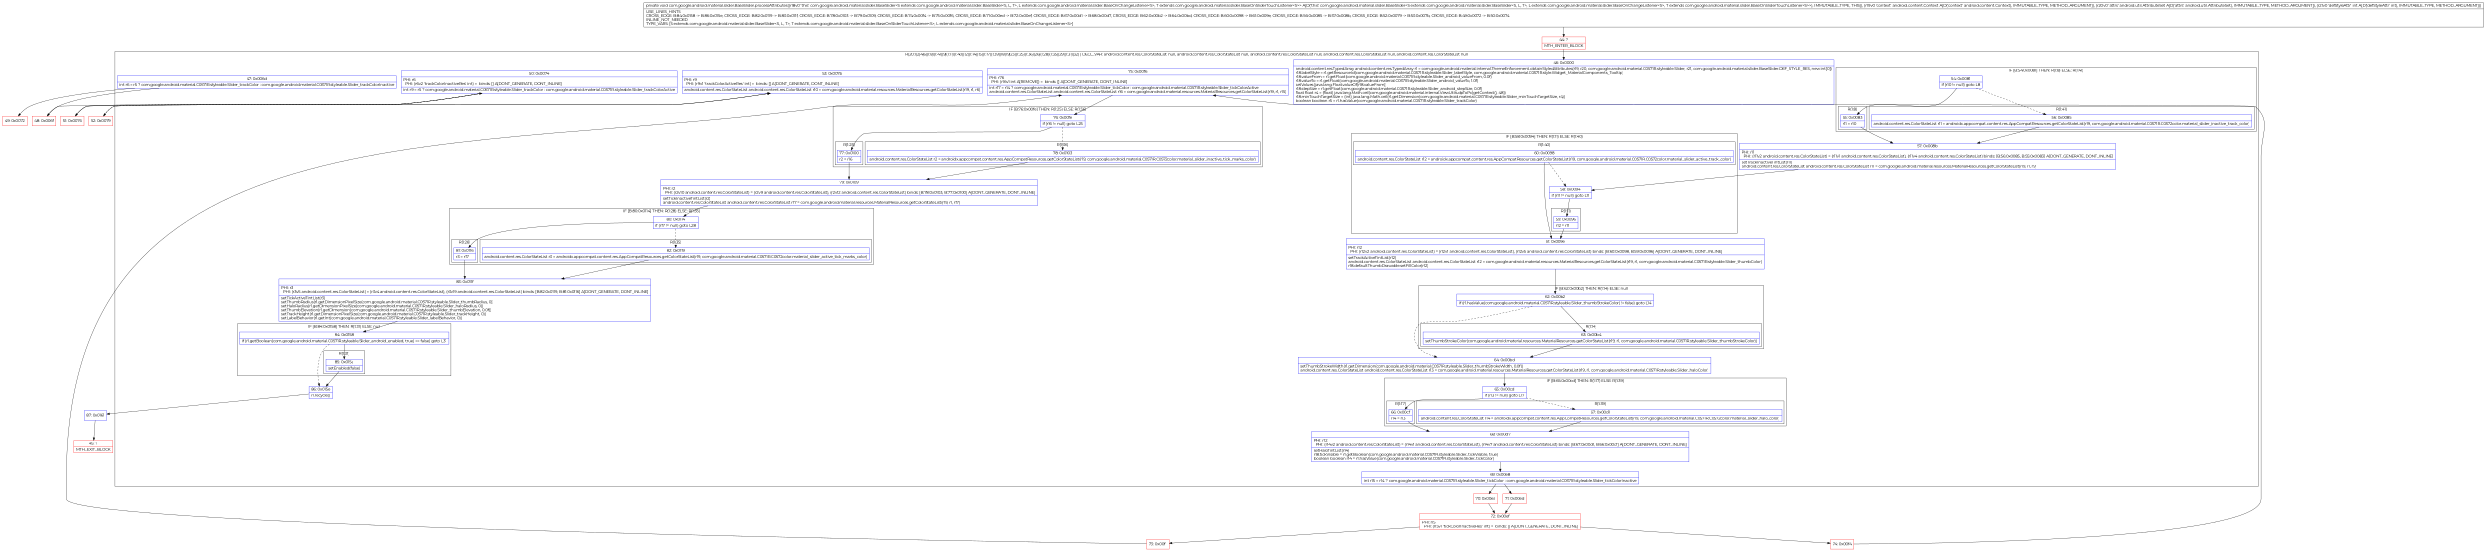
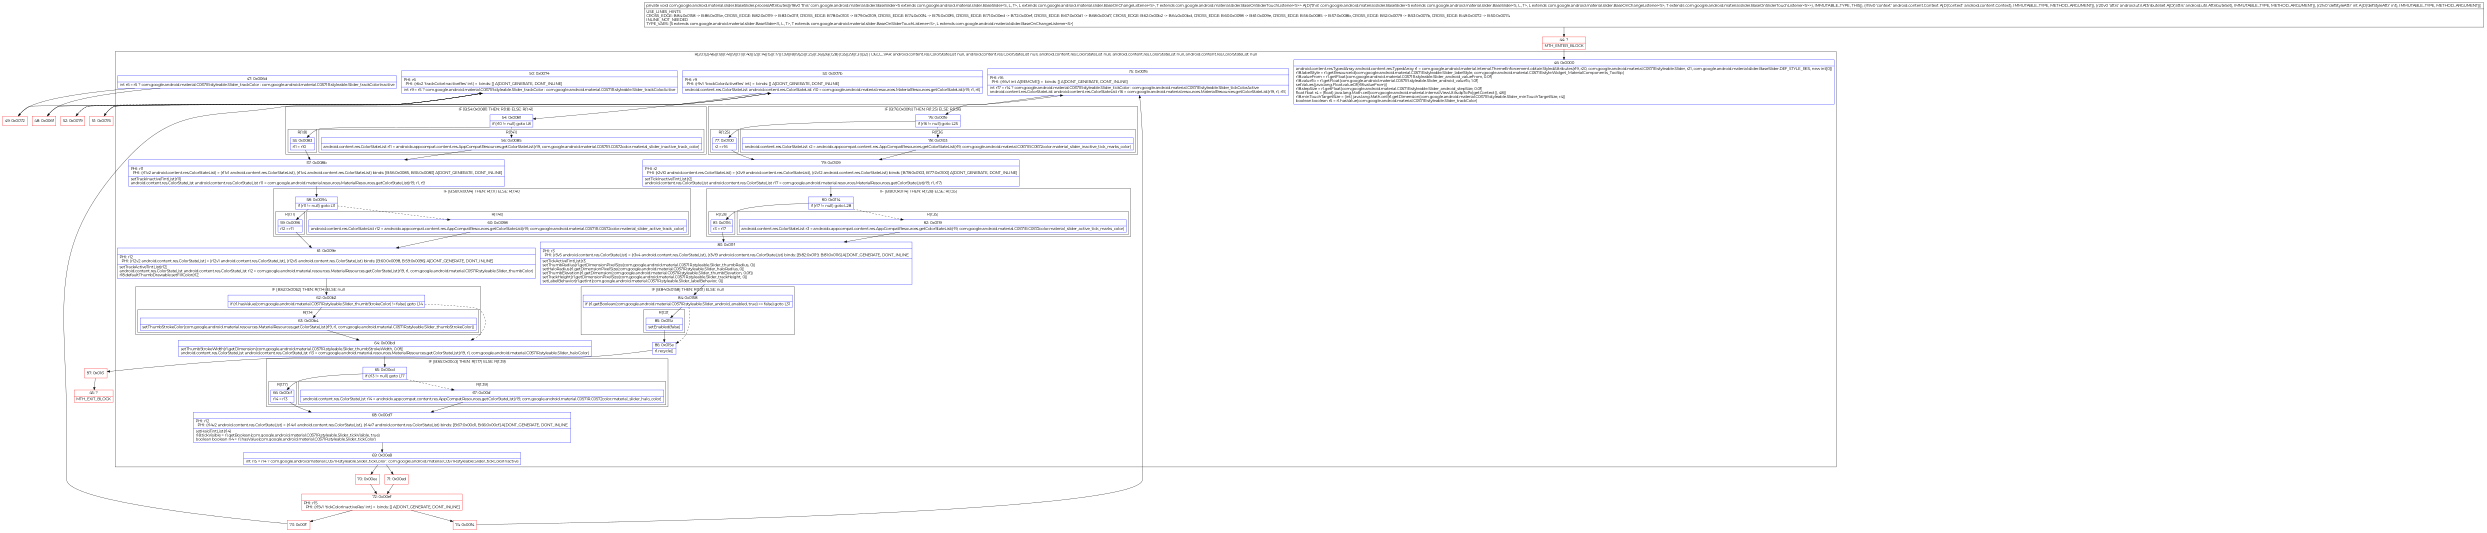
node "75: 0x00f6": text "PHI: r76" -> "PHI: r16"
edge "49: 0x0072" -> "50: 0x0074": added
edge "53: 0x007b" -> "54: 0x0081": added
edge "60: 0x0098" -> "58: 0x0094": reversed
node "87: 0x0161": color blue -> red
